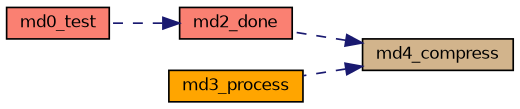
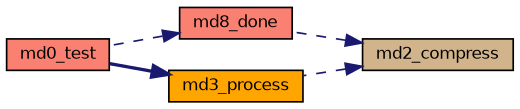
node "md2_done": label "md2_done" -> "md8_done"
node "md4_compress": label "md4_compress" -> "md2_compress"
edge "md0_test" -> "md3_process": added
